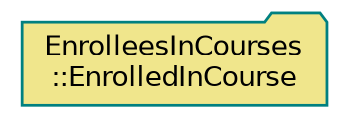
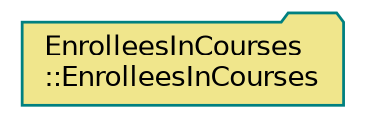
node "EnrolleesInCourses ::EnrolledInCourse": label "EnrolleesInCourses ::EnrolledInCourse" -> "EnrolleesInCourses ::EnrolleesInCourses"
